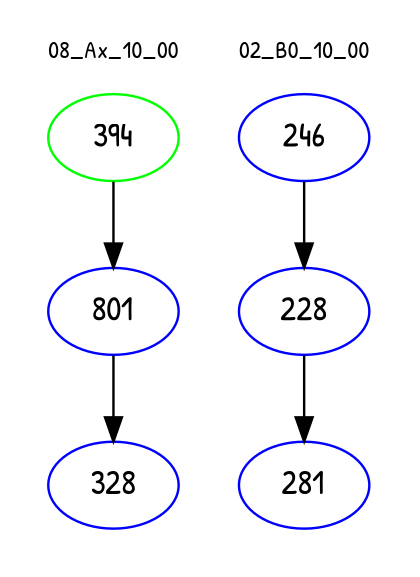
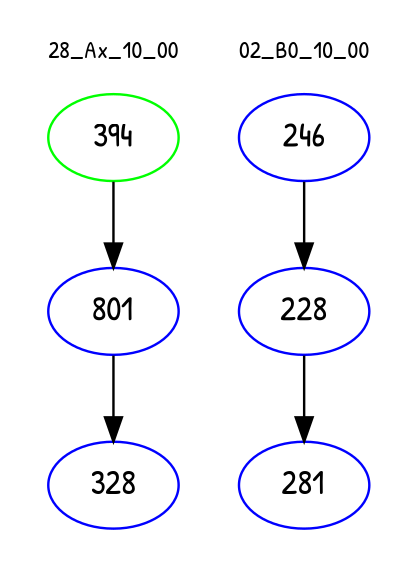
cluster "08_Ax_10_00": label "08_Ax_10_00" -> "28_Ax_10_00"
